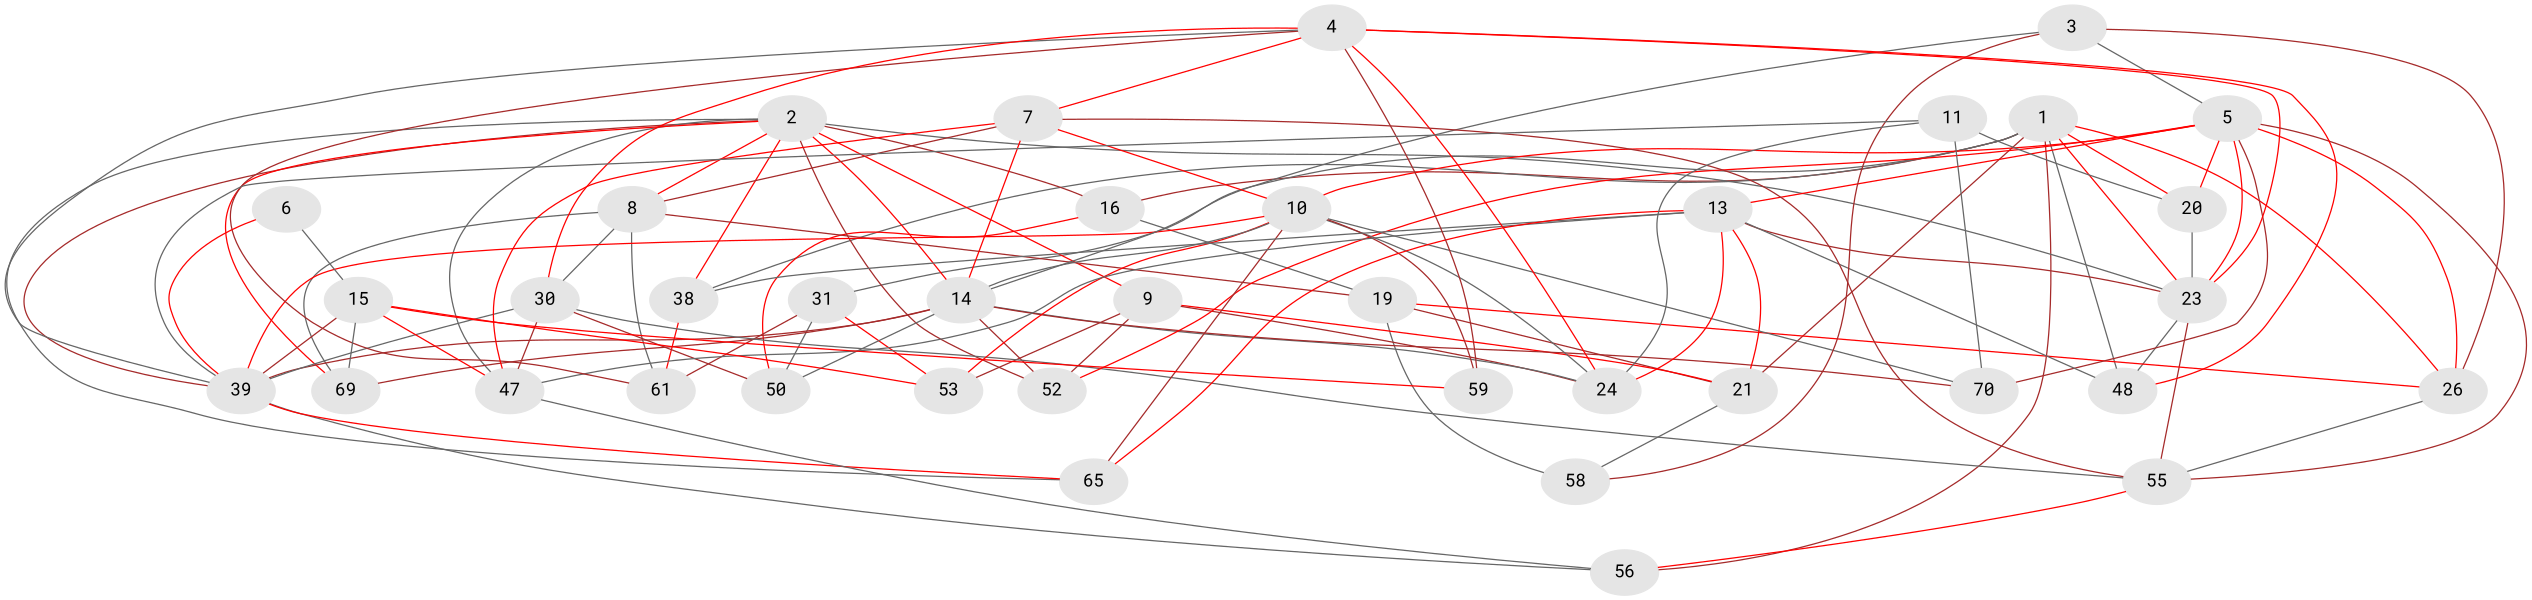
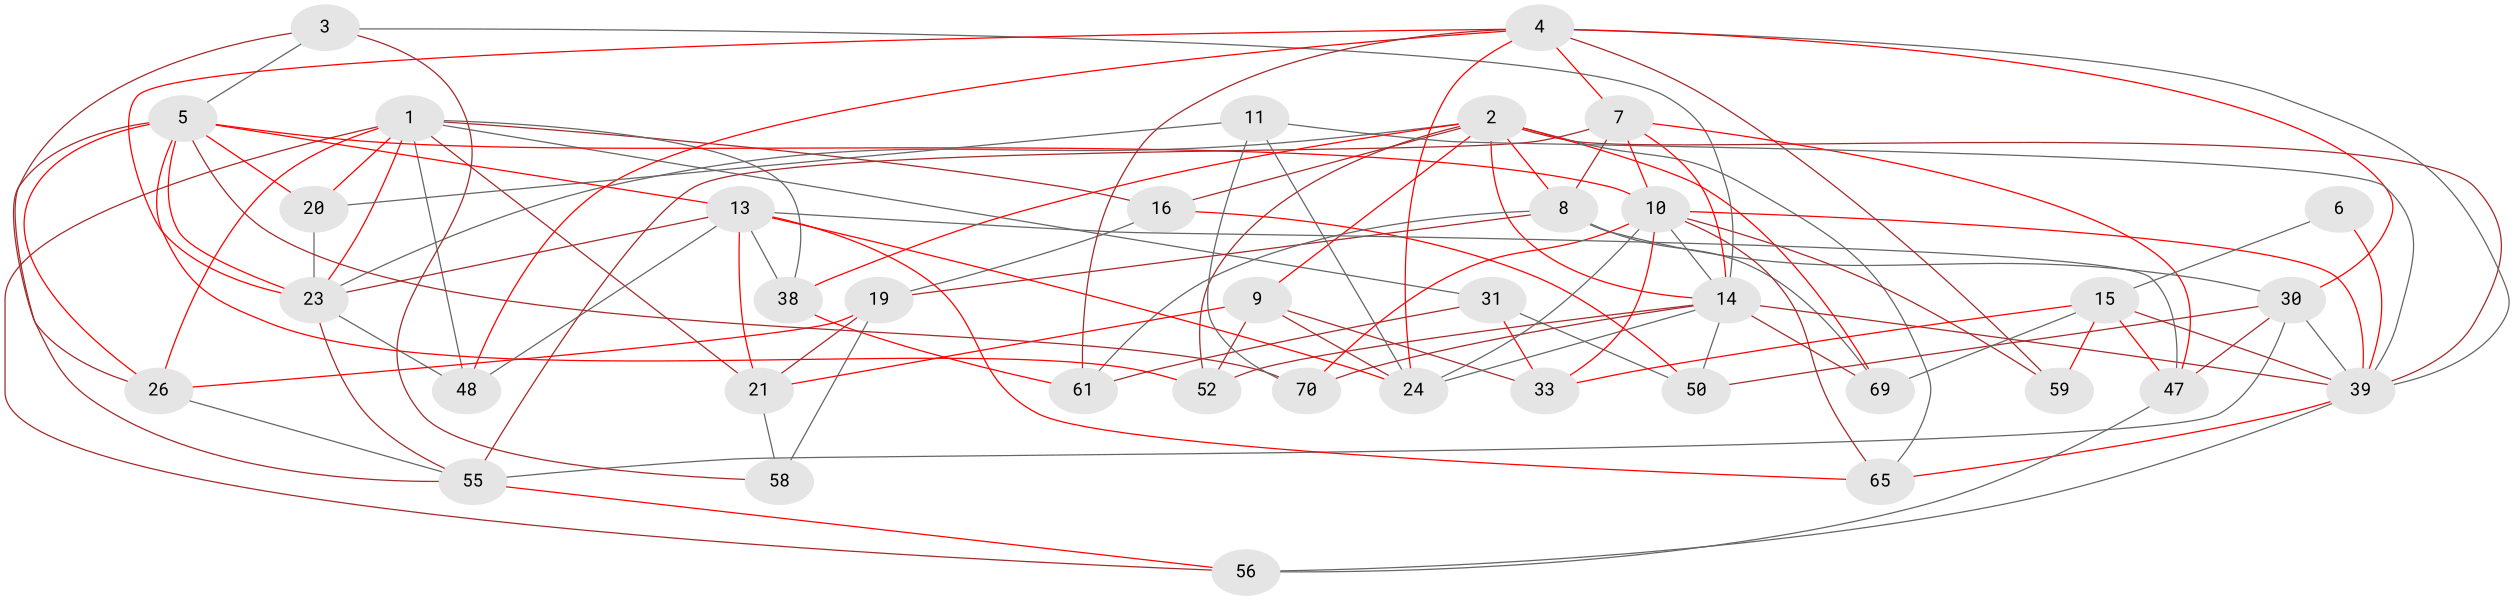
edge "2" -- "47": removed
edge "10" -- "70": color gray40 -> red
node "53": label "53" -> "33"
